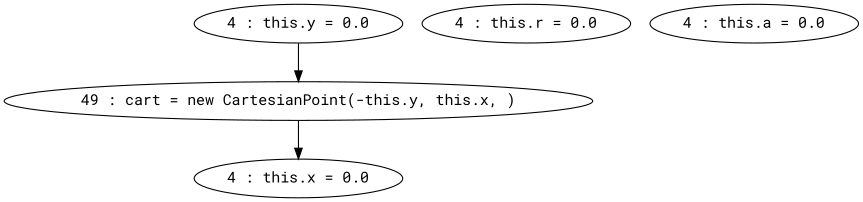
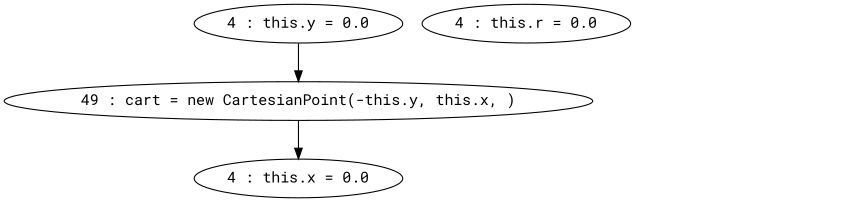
node "4 : this.a = 0.0": removed
